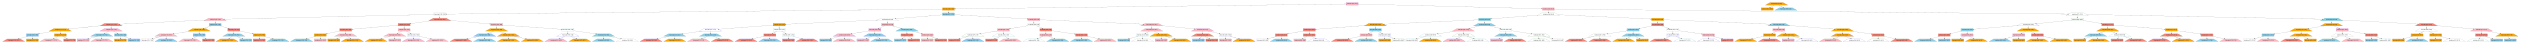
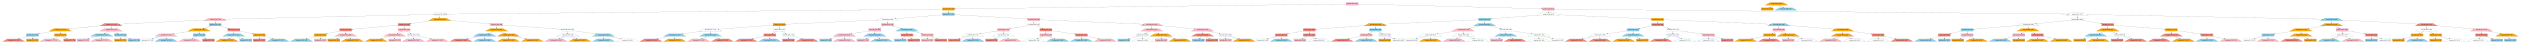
node "Node{data=[1822, 1822]}": fillcolor salmon -> orange
